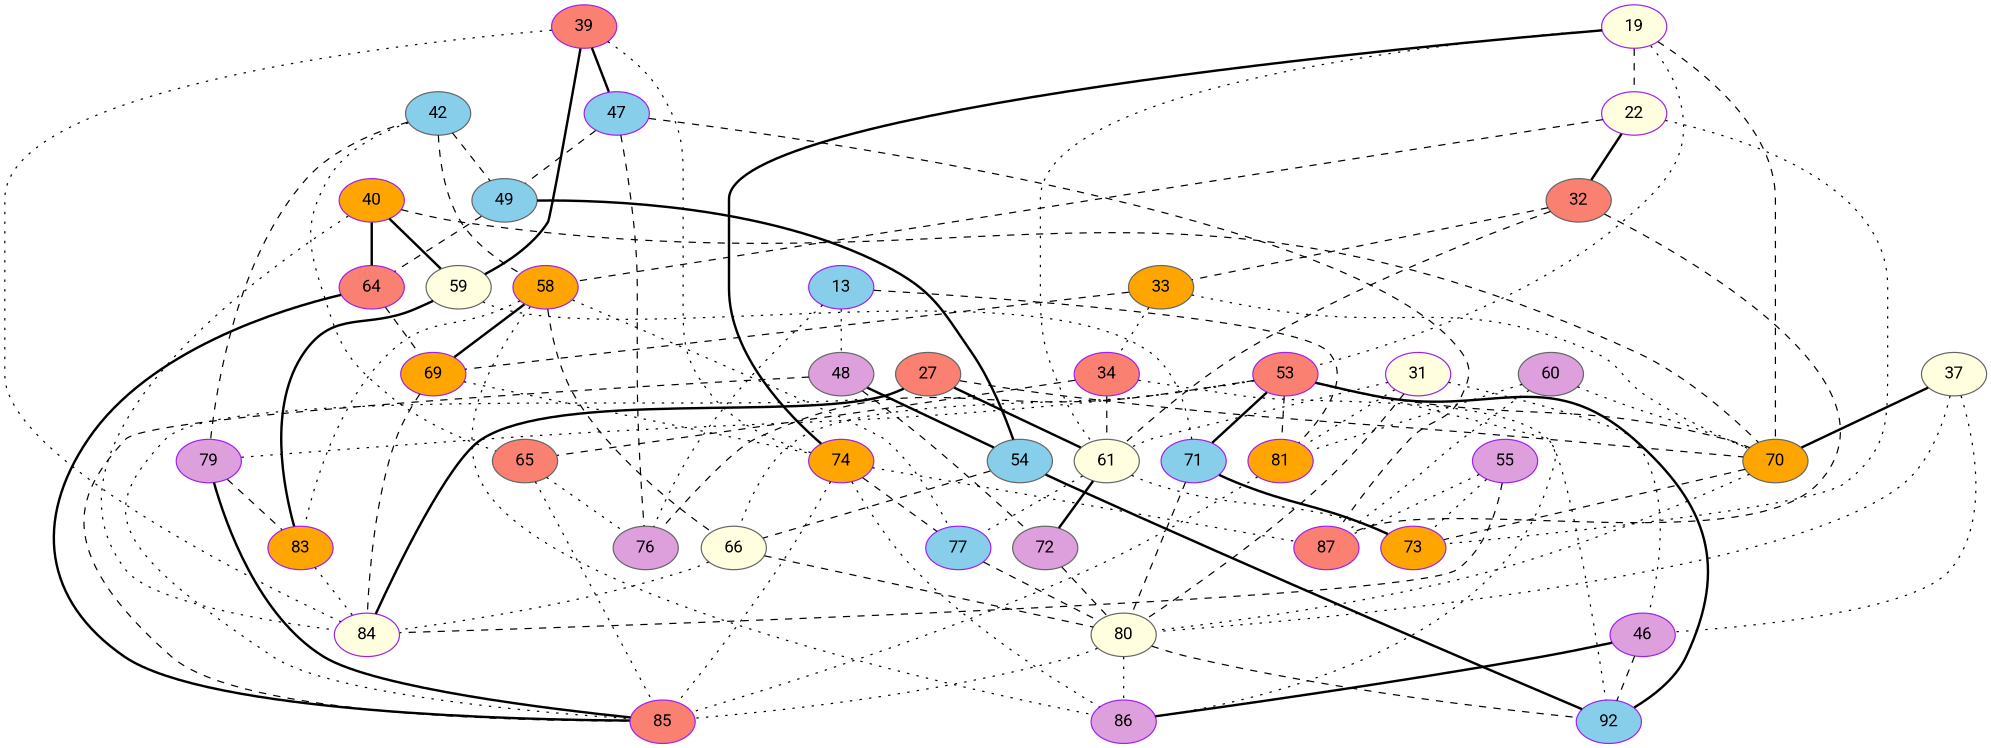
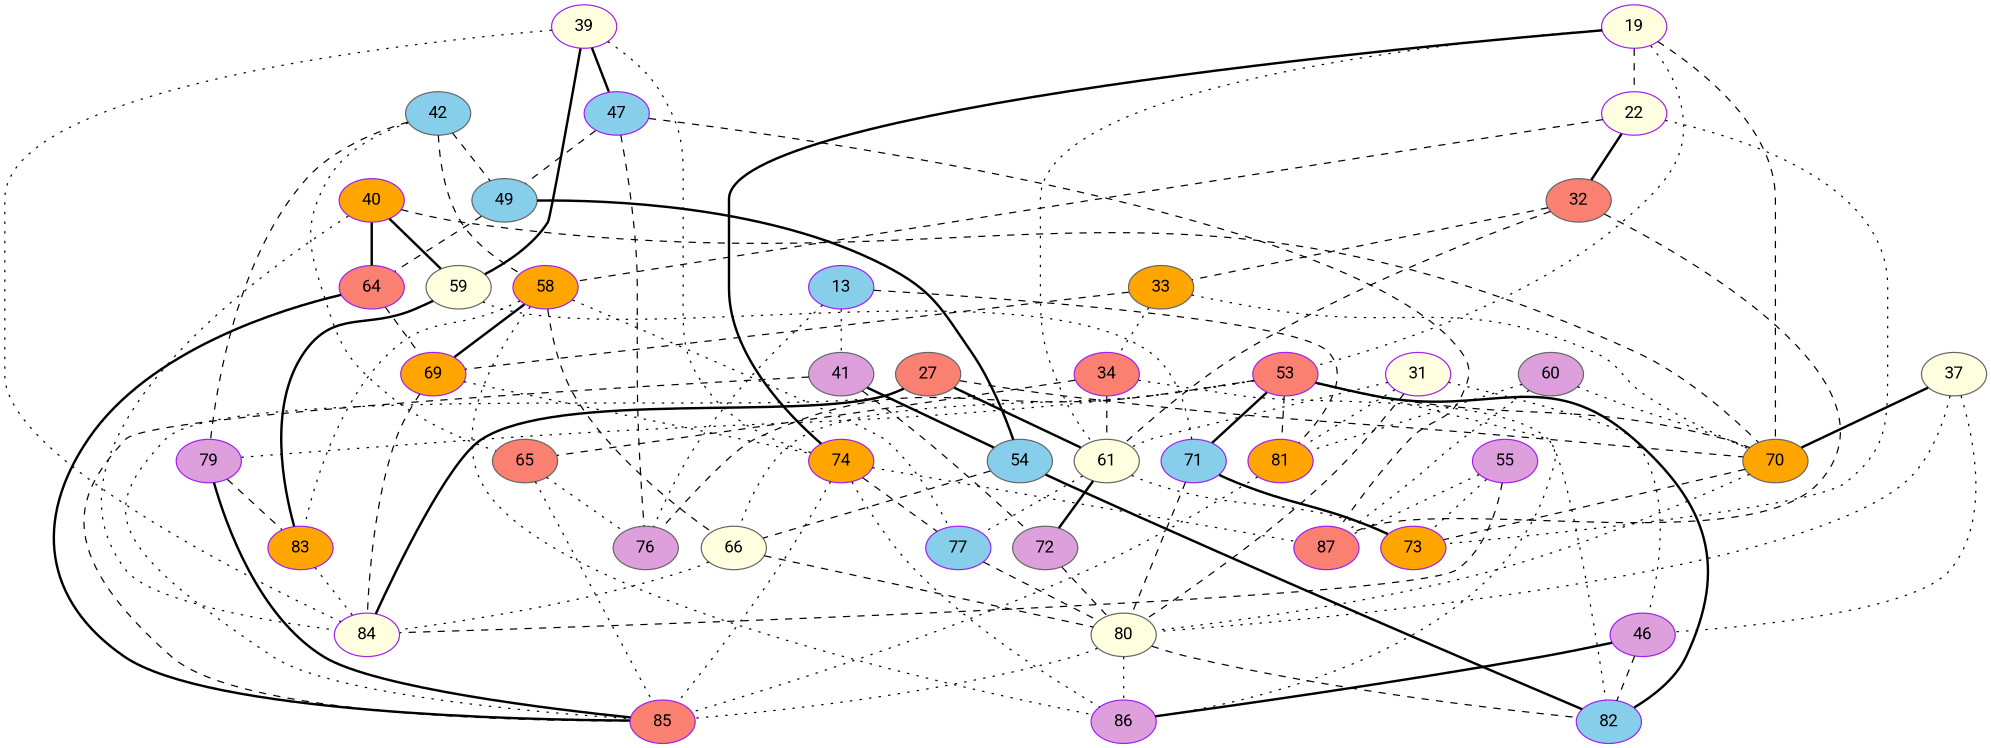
node "39": fillcolor salmon -> lightyellow
node "48": label "48" -> "41"
node "92": label "92" -> "82"
